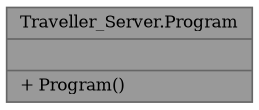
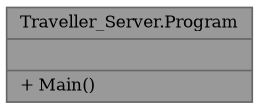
node "Traveller_Server.Program": text "+ Program()" -> "+ Main()"
